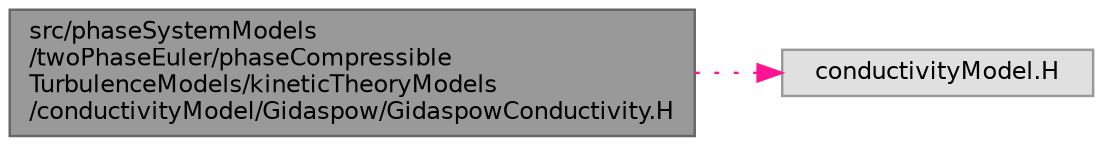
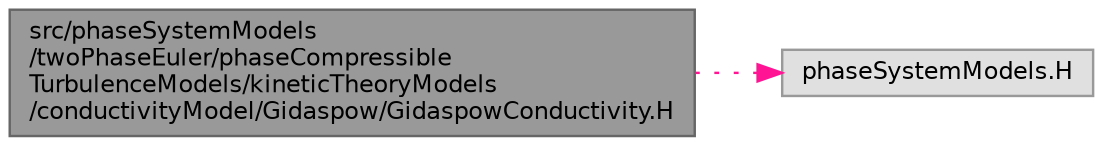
node "conductivityModel.H": label "conductivityModel.H" -> "phaseSystemModels.H"
